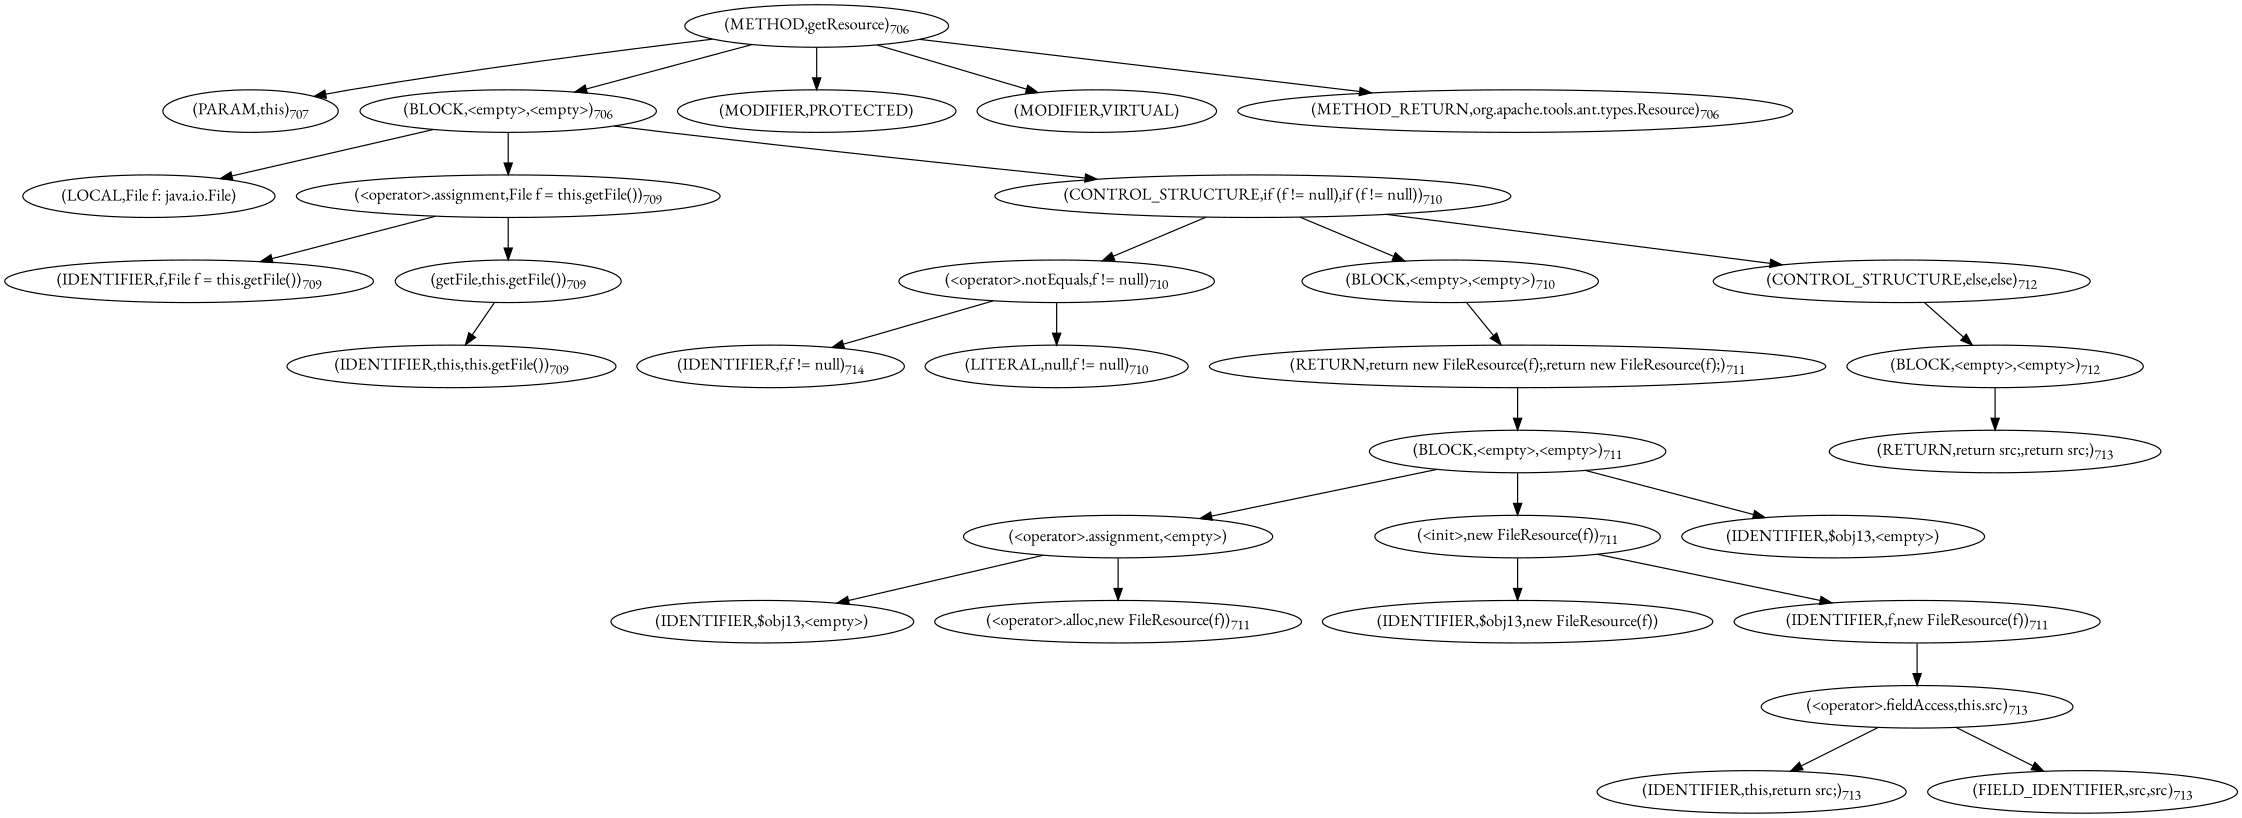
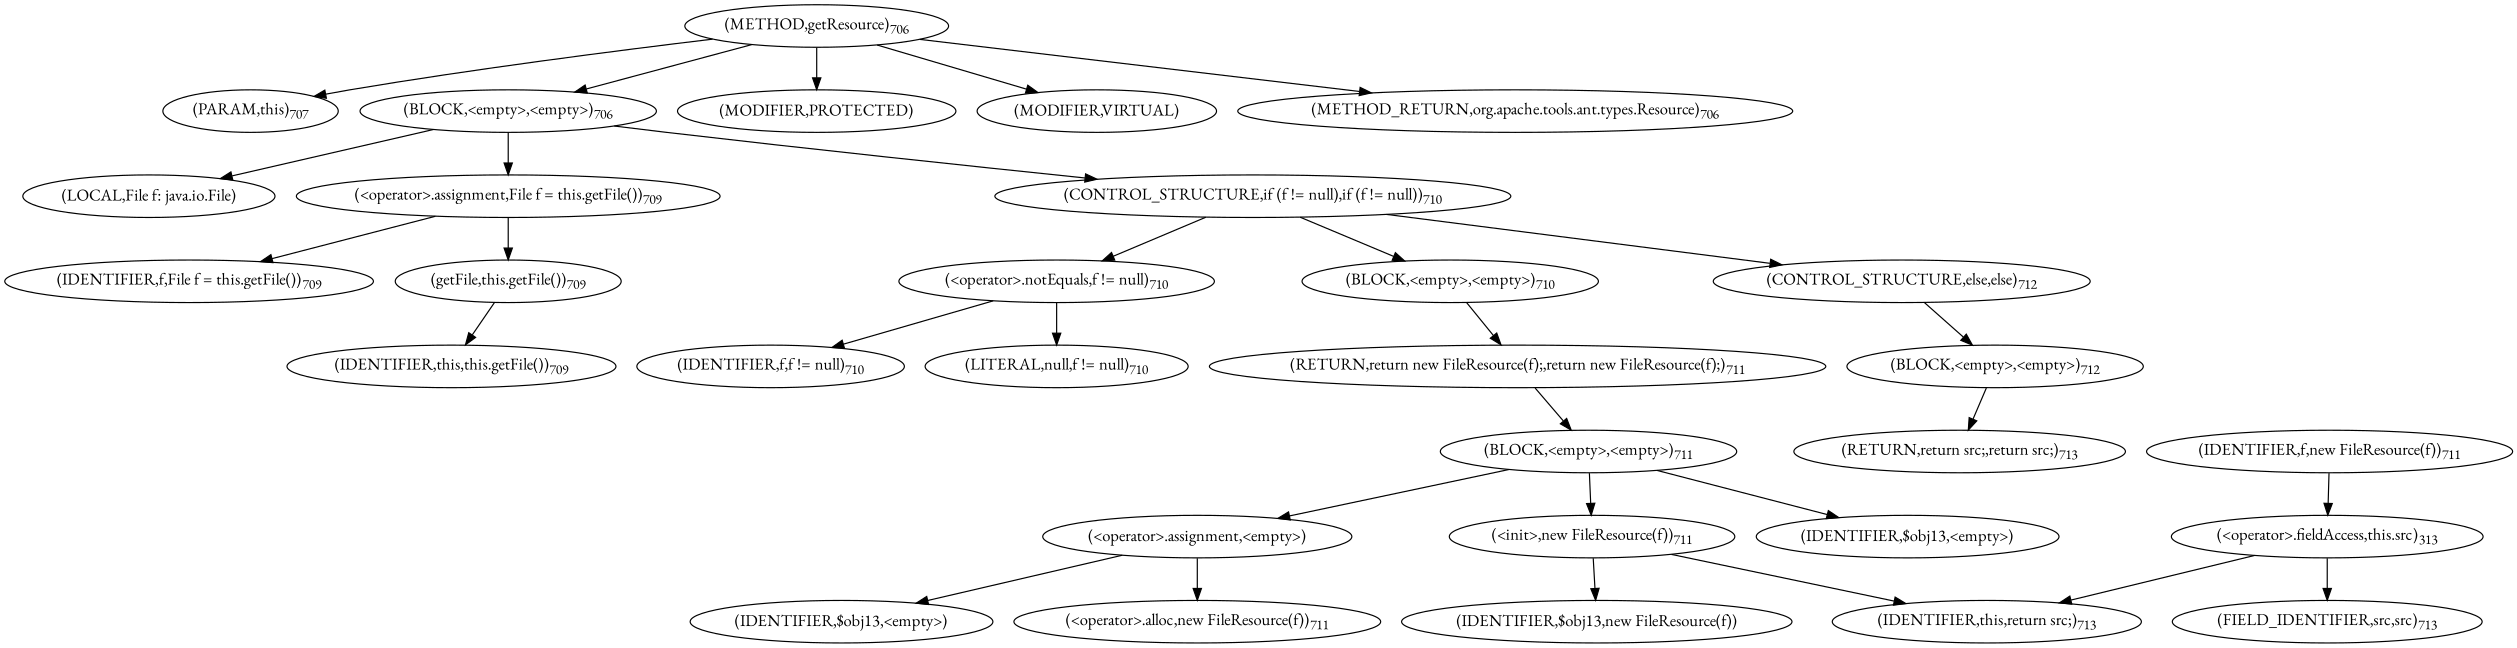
node "(IDENTIFIER,f,f != null)": text "714" -> "710"
edge "(<init>,new FileResource(f))" -> "(IDENTIFIER,f,new FileResource(f))": now "(<init>,new FileResource(f))" -> "(IDENTIFIER,this,return src;)"
node "(<operator>.fieldAccess,this.src)": text "713" -> "313"
